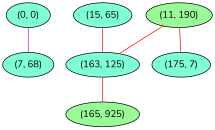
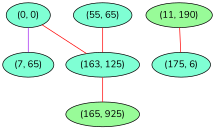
node "(15, 65)": label "(15, 65)" -> "(55, 65)"
edge "(11, 190)" -- "(163, 125)": now "(0, 0)" -- "(163, 125)"
node "(7, 68)": label "(7, 68)" -> "(7, 65)"
node "(175, 7)": label "(175, 7)" -> "(175, 6)"
